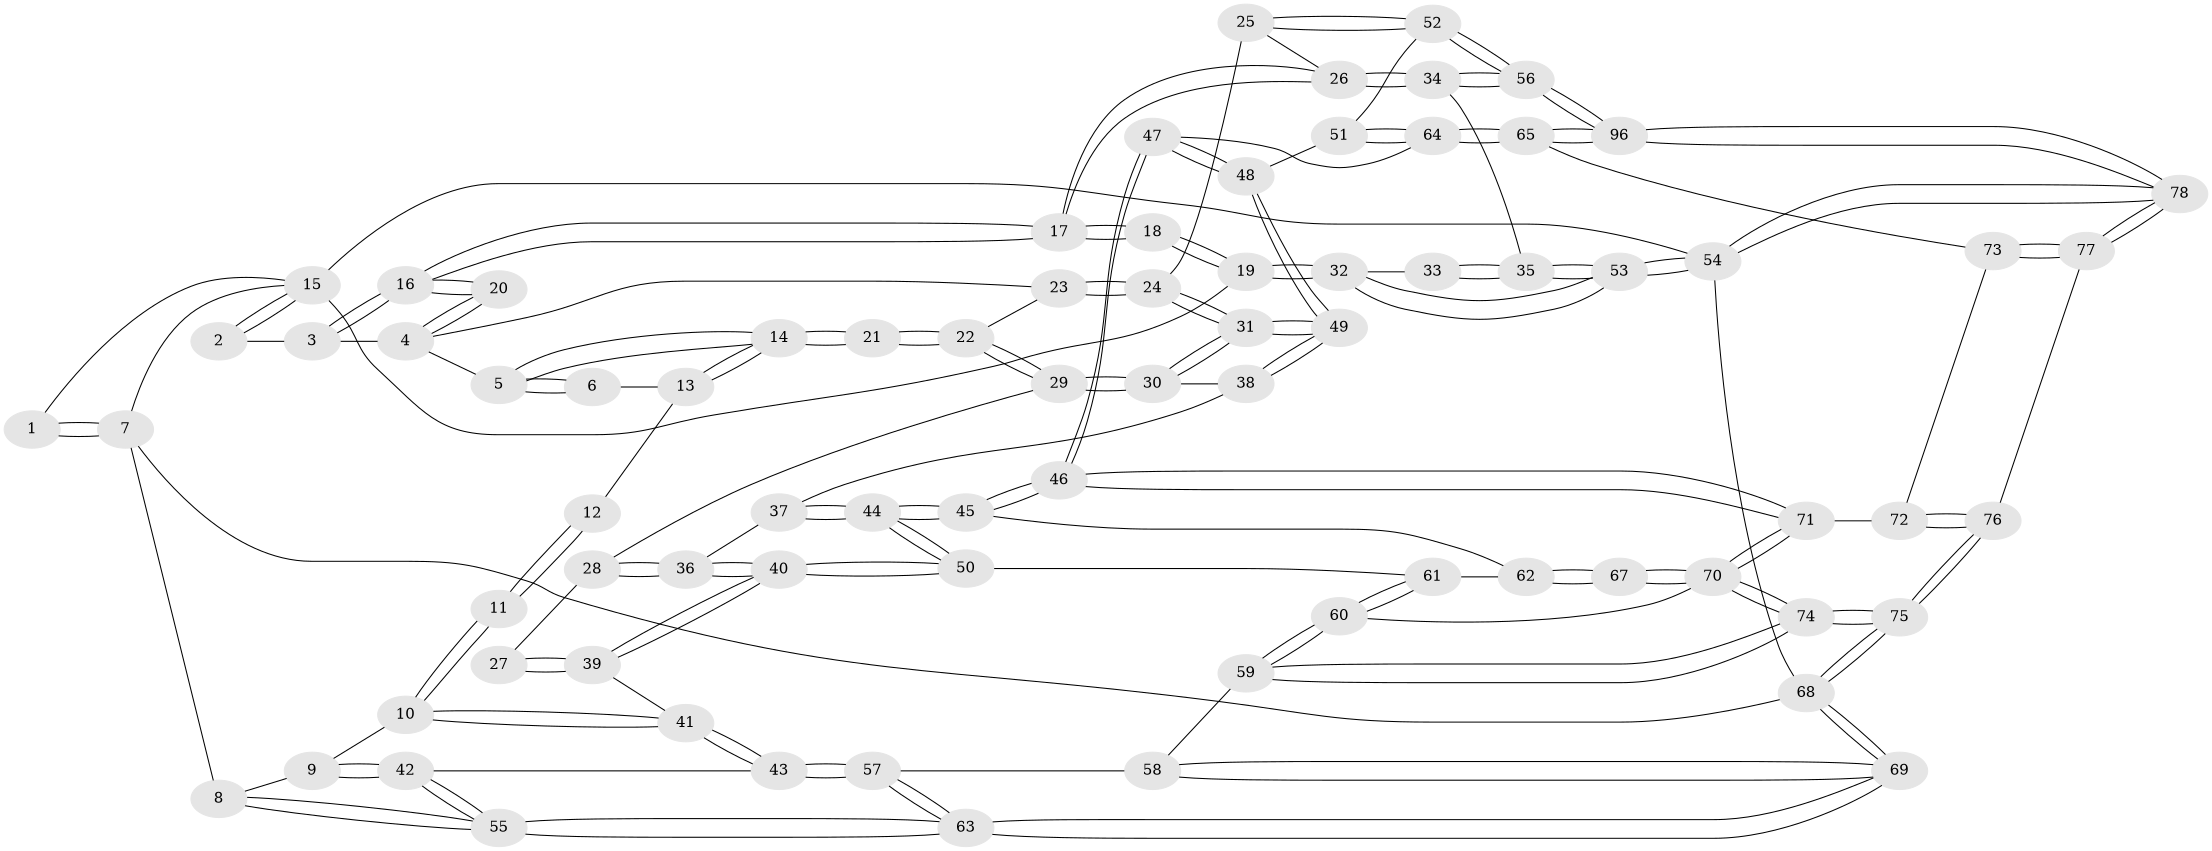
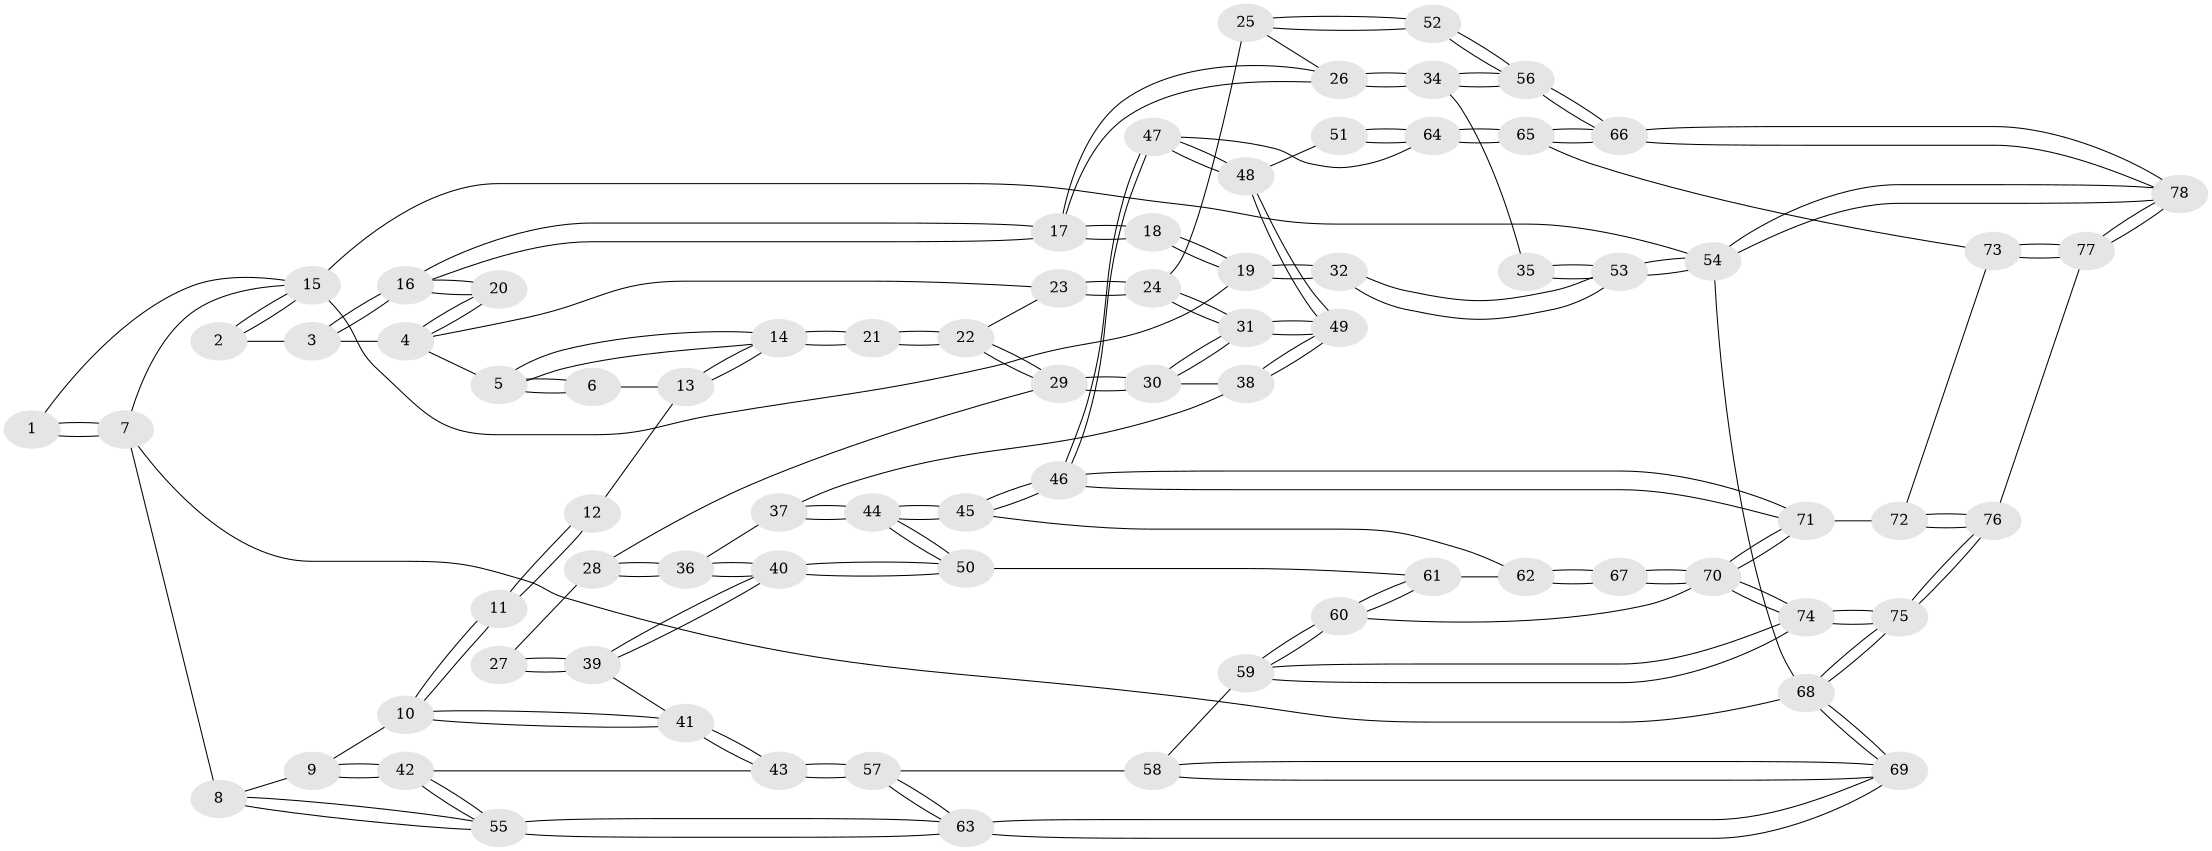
edge "52" -- "51": removed
node "96": label "96" -> "66"
node "33": removed
